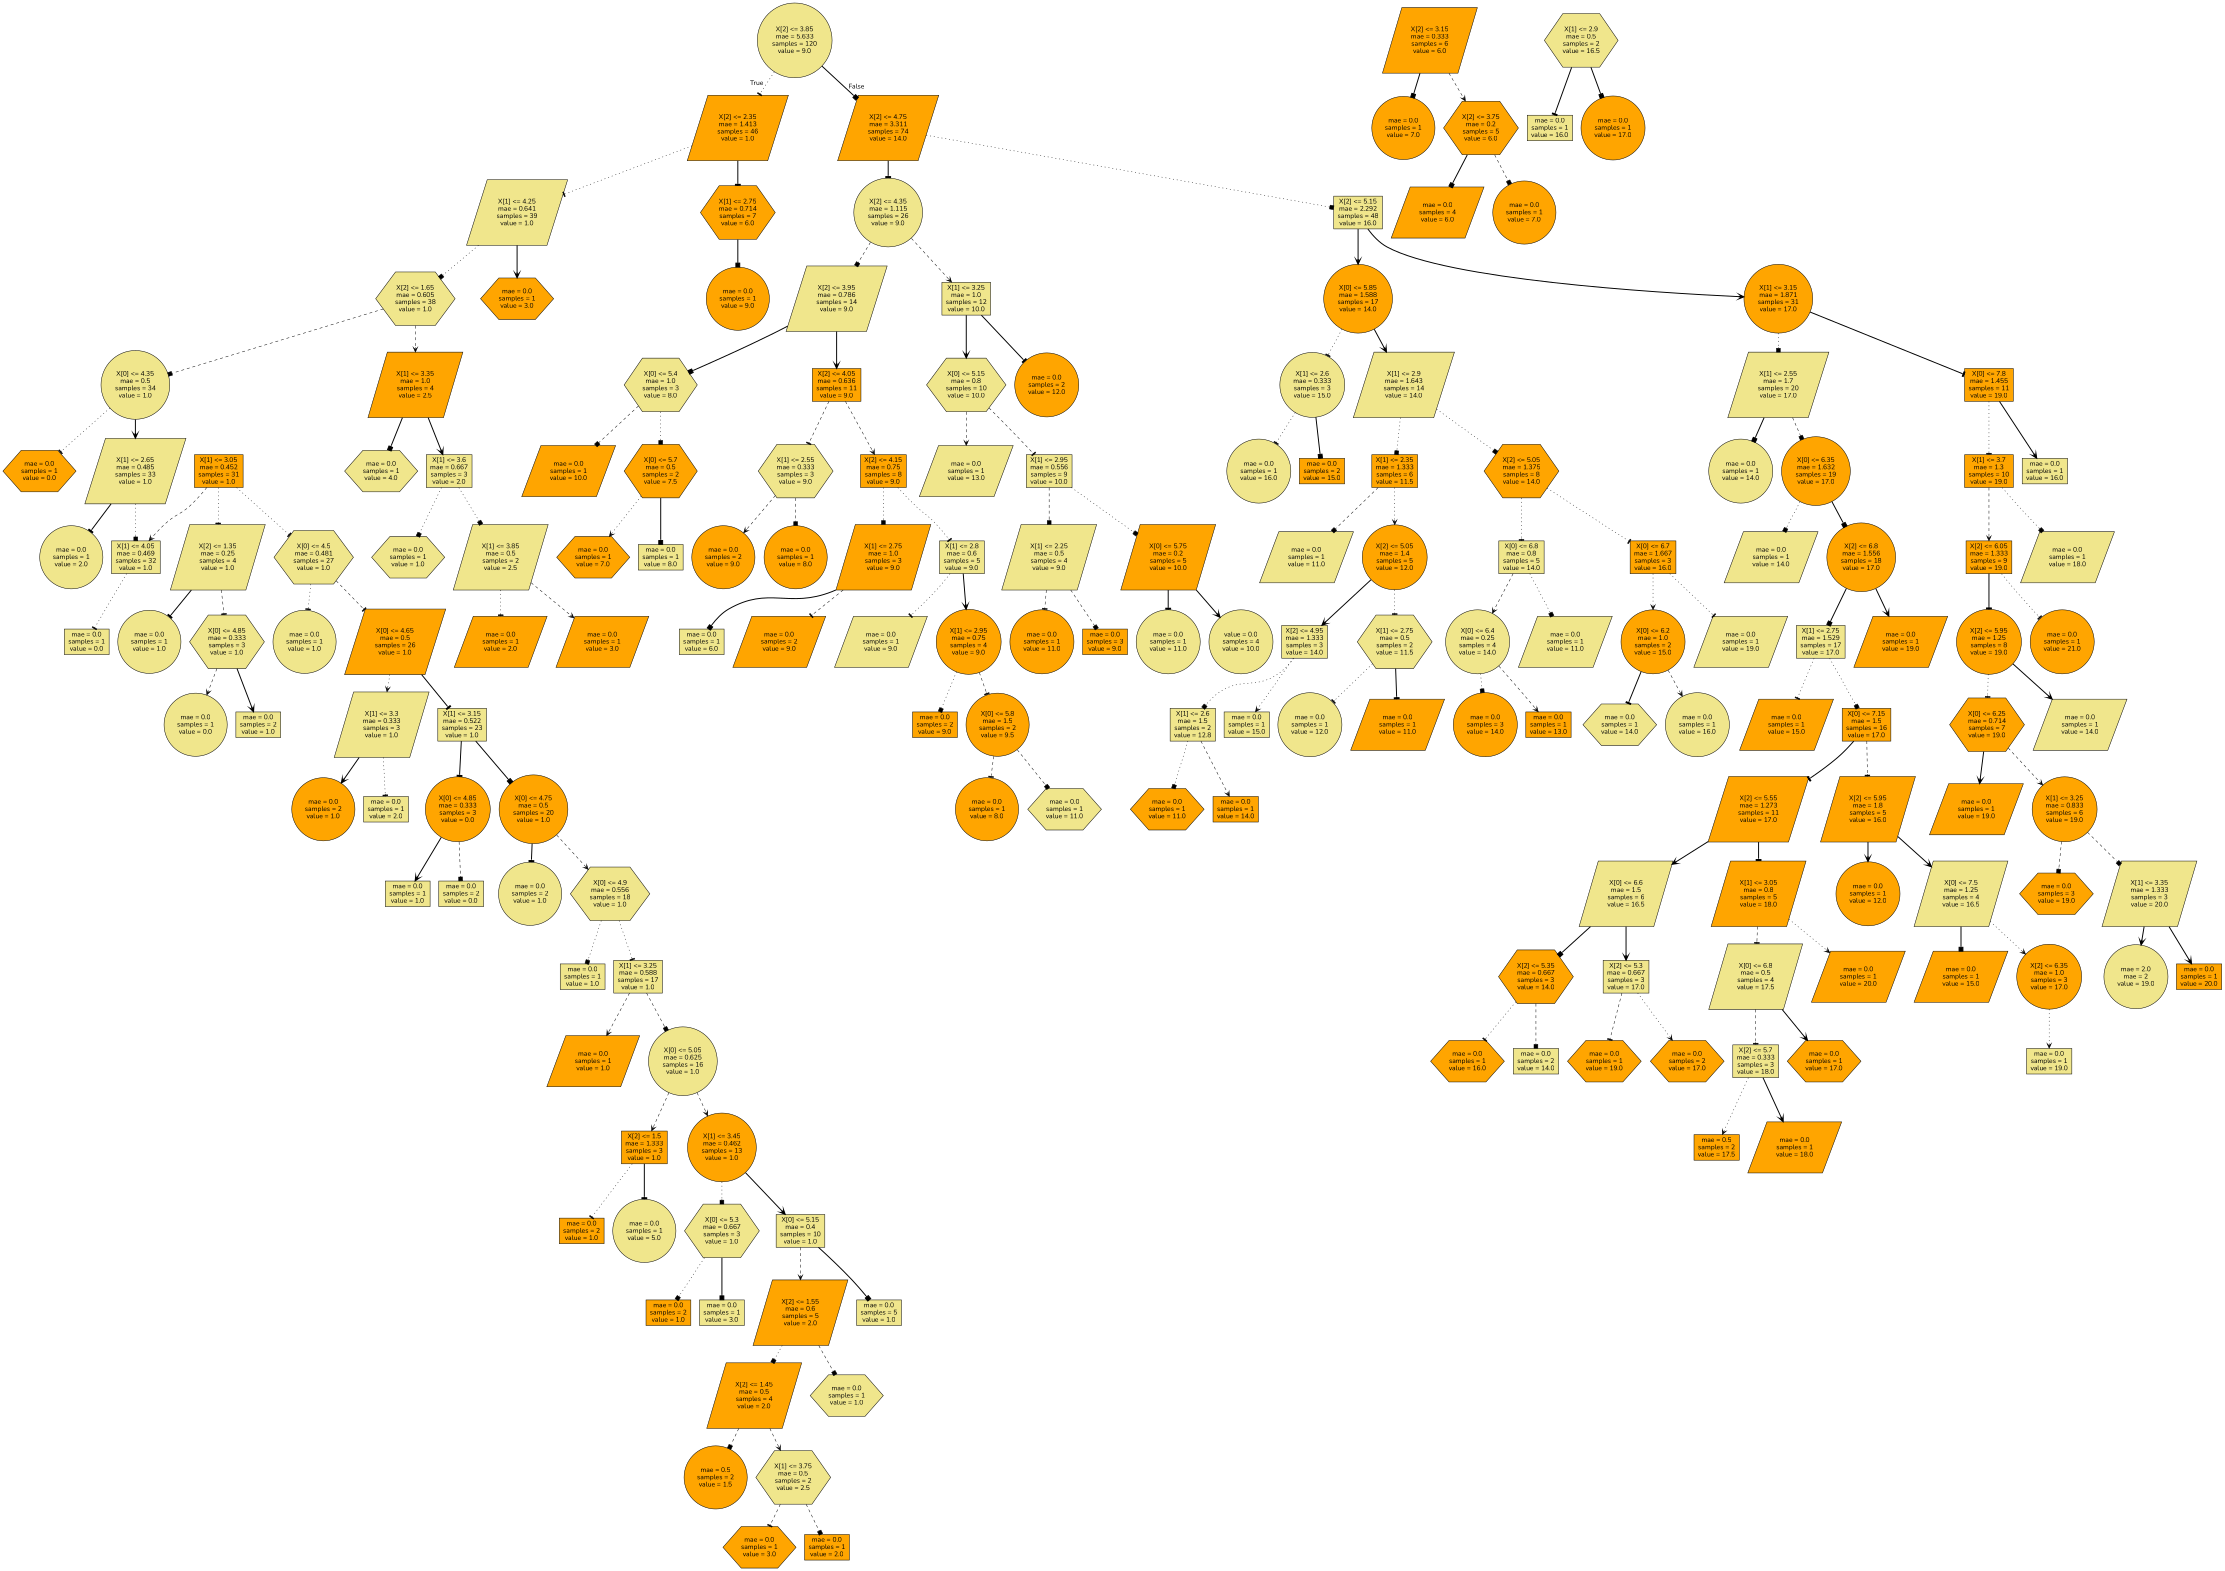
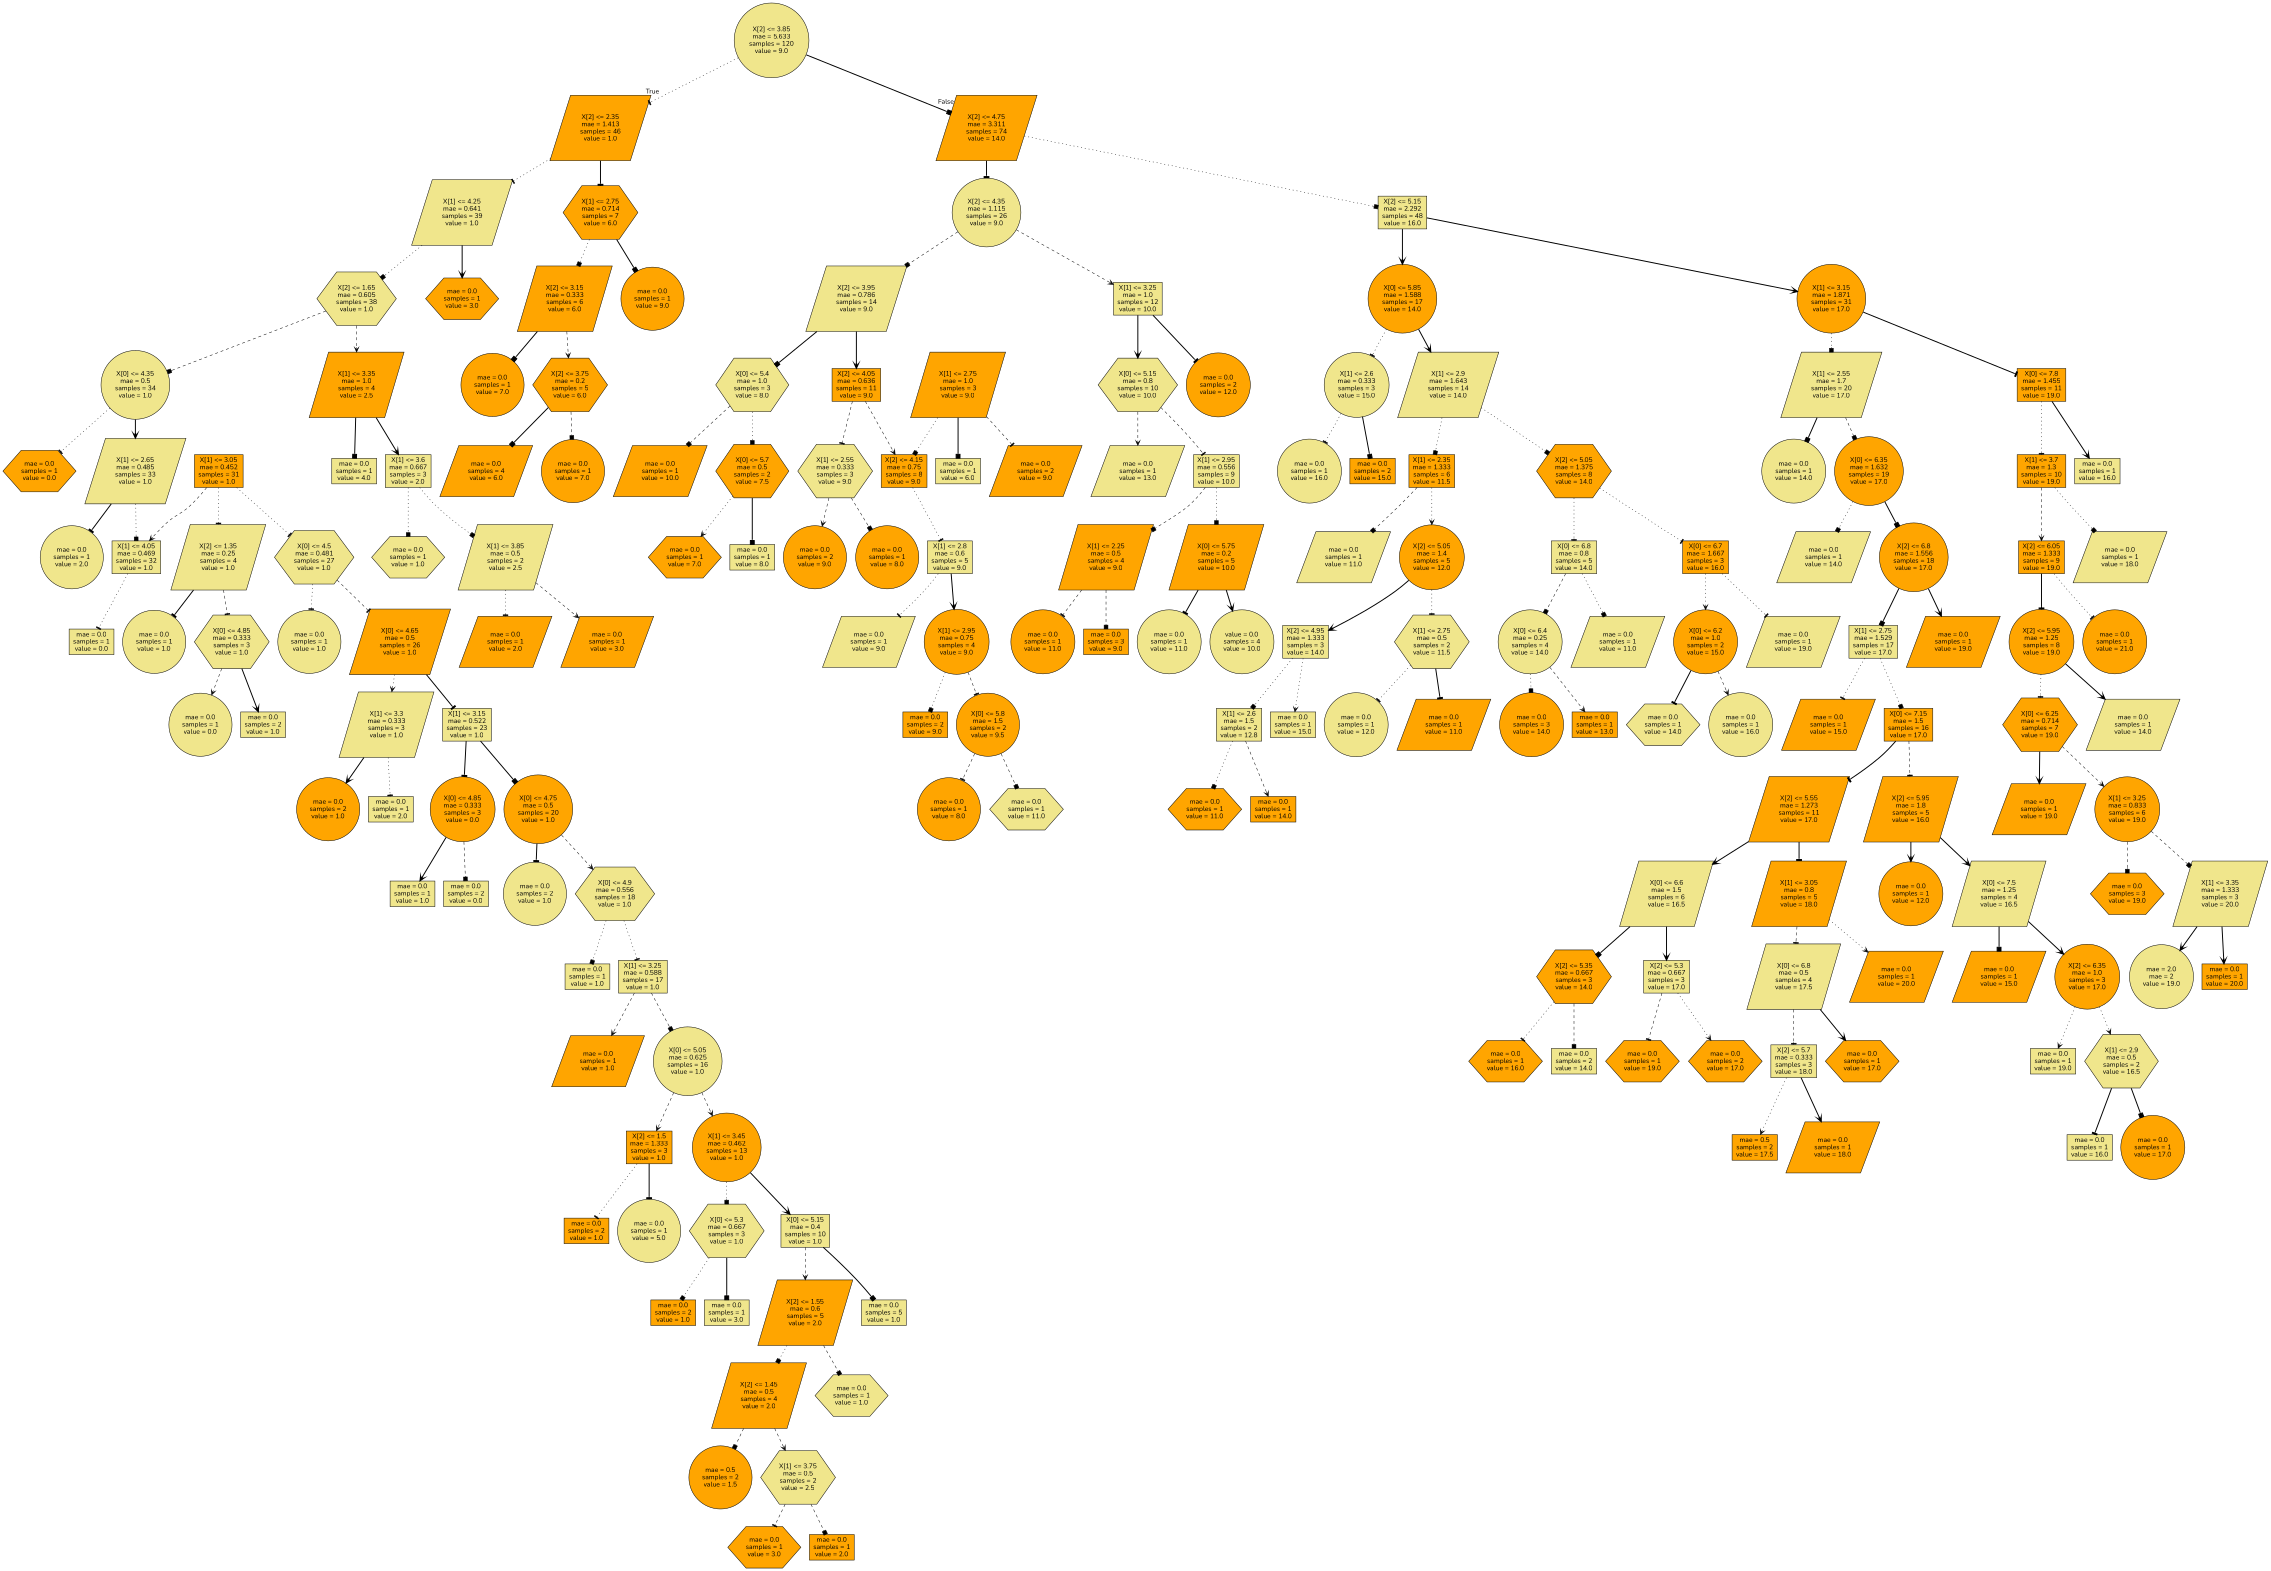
edge "X[1] <= 2.75 mae = 0.714 samples = 7 value = 6.0" -> "X[2] <= 3.15 mae = 0.333 samples = 6 value = 6.0": added
node "mae = 0.0 samples = 1 value = 4.0": shape hexagon -> box
edge "X[2] <= 4.15 mae = 0.75 samples = 8 value = 9.0" -> "X[1] <= 2.75 mae = 1.0 samples = 3 value = 9.0": reversed
node "X[1] <= 2.25 mae = 0.5 samples = 4 value = 9.0": fillcolor khaki -> orange
edge "X[0] <= 6.8 mae = 0.8 samples = 5 value = 14.0" -> "X[0] <= 6.4 mae = 0.25 samples = 4 value = 14.0": arrowhead vee -> box
edge "X[0] <= 7.5 mae = 1.25 samples = 4 value = 16.5" -> "X[2] <= 6.35 mae = 1.0 samples = 3 value = 17.0": style dotted -> bold
edge "X[2] <= 6.35 mae = 1.0 samples = 3 value = 17.0" -> "X[1] <= 2.9 mae = 0.5 samples = 2 value = 16.5": added
